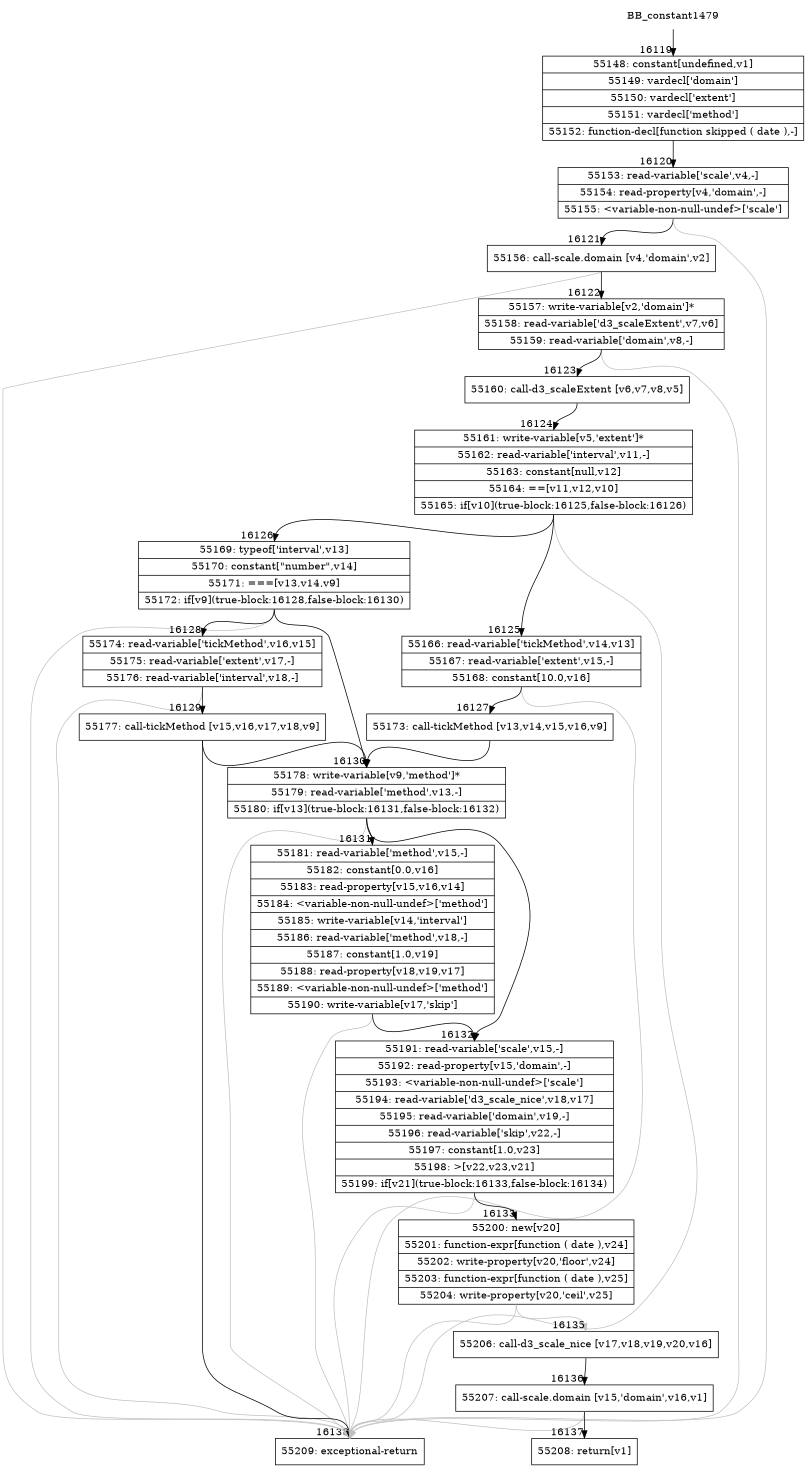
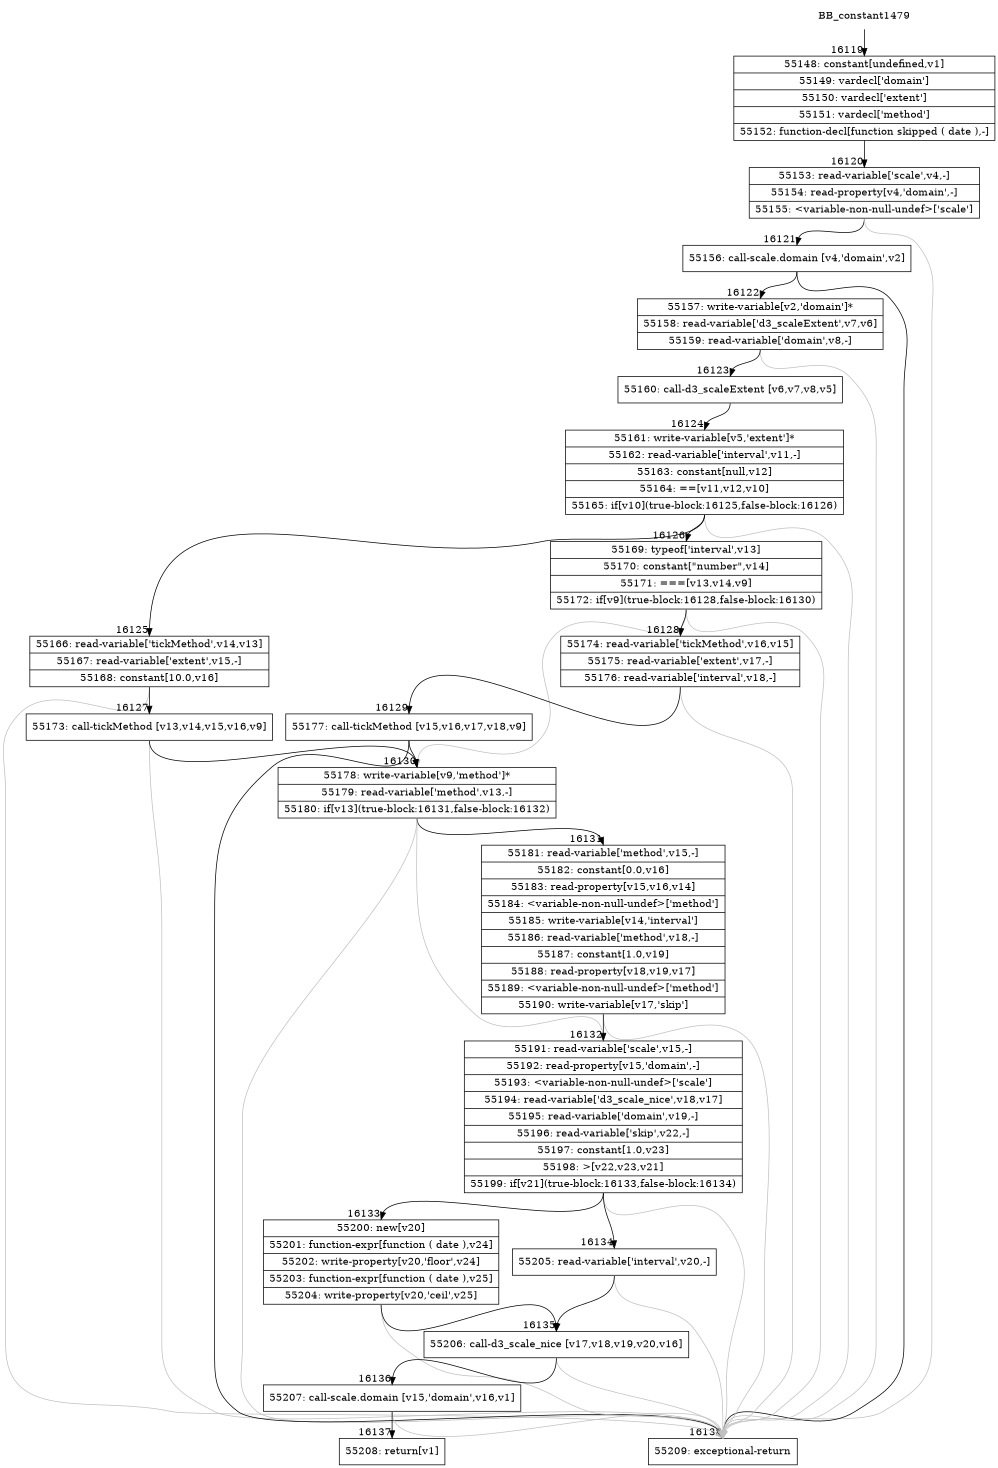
edge "55169: typeof['interval',v13]" -> "55178: write-variable[v9,'method']*": color black -> gray
edge "55156: call-scale.domain [v4,'domain',v2]" -> "55209: exceptional-return": color gray -> black
edge "55178: write-variable[v9,'method']*" -> "55191: read-variable['scale',v15,-]": color black -> gray
node "55205: read-variable['interval',v20,-]": added
edge "55200: new[v20]" -> "55206: call-d3_scale_nice [v17,v18,v19,v20,v16]": color gray -> black
edge "55173: call-tickMethod [v13,v14,v15,v16,v9]" -> "55209: exceptional-return": added
edge "55206: call-d3_scale_nice [v17,v18,v19,v20,v16]" -> "55209: exceptional-return": added
